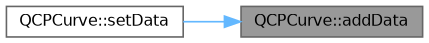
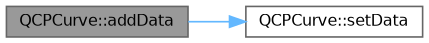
edge "QCPCurve::setData" -> "QCPCurve::addData": reversed
